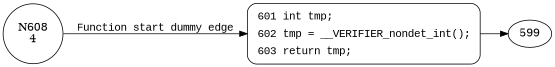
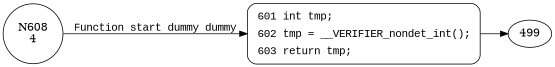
edge "N608 4" -> "601": label "Function start dummy edge" -> "Function start dummy dummy"
node "599": label "599" -> "499"
